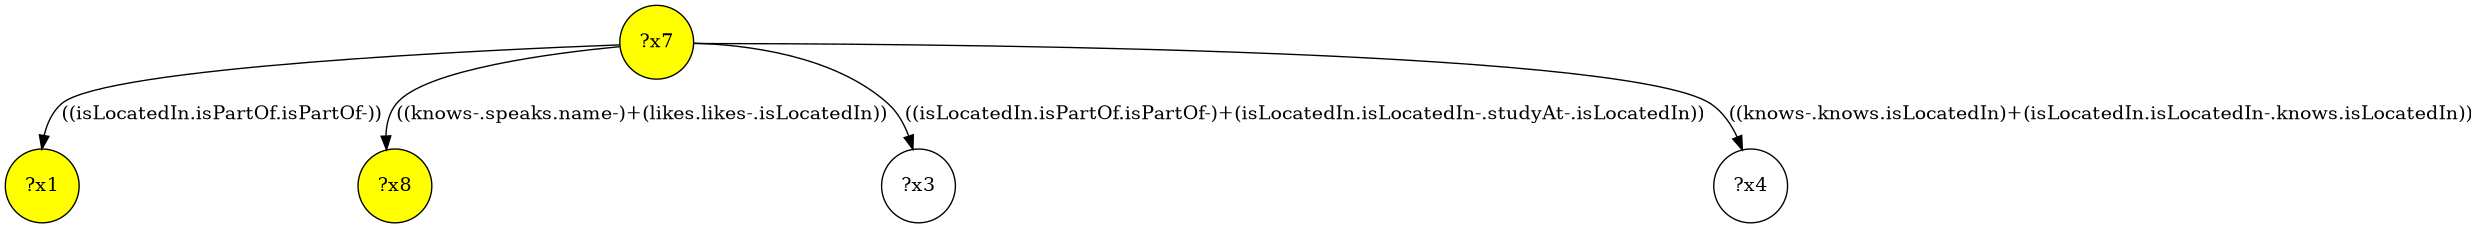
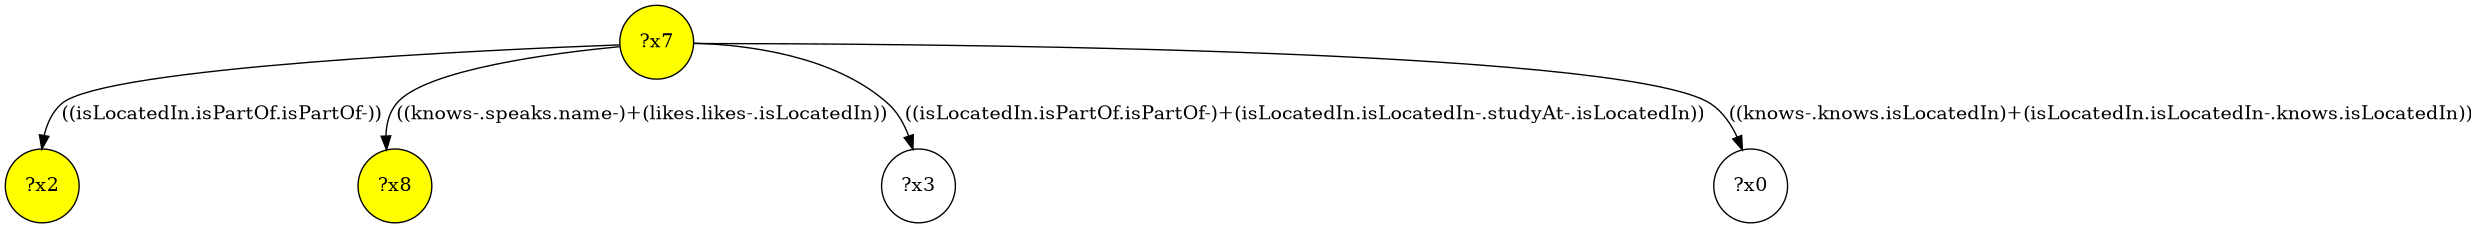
node "?x1": label "?x1" -> "?x2"
node "?x4": label "?x4" -> "?x0"
